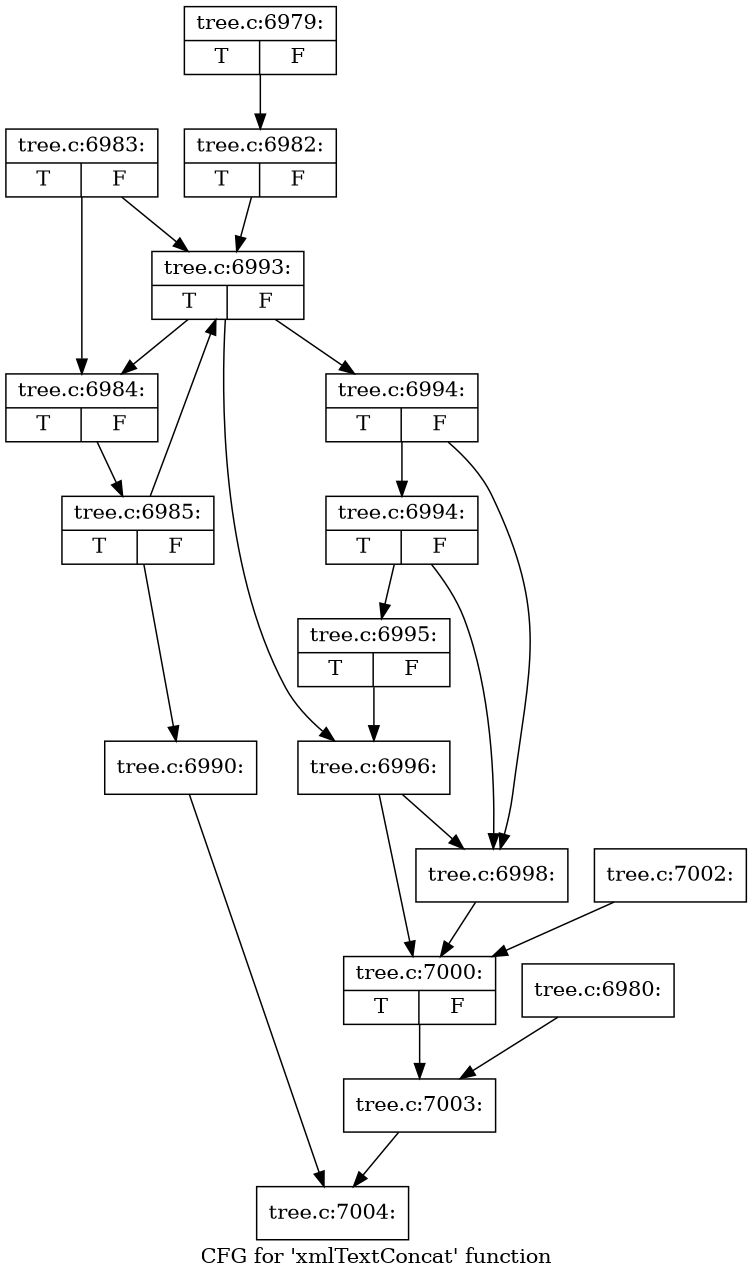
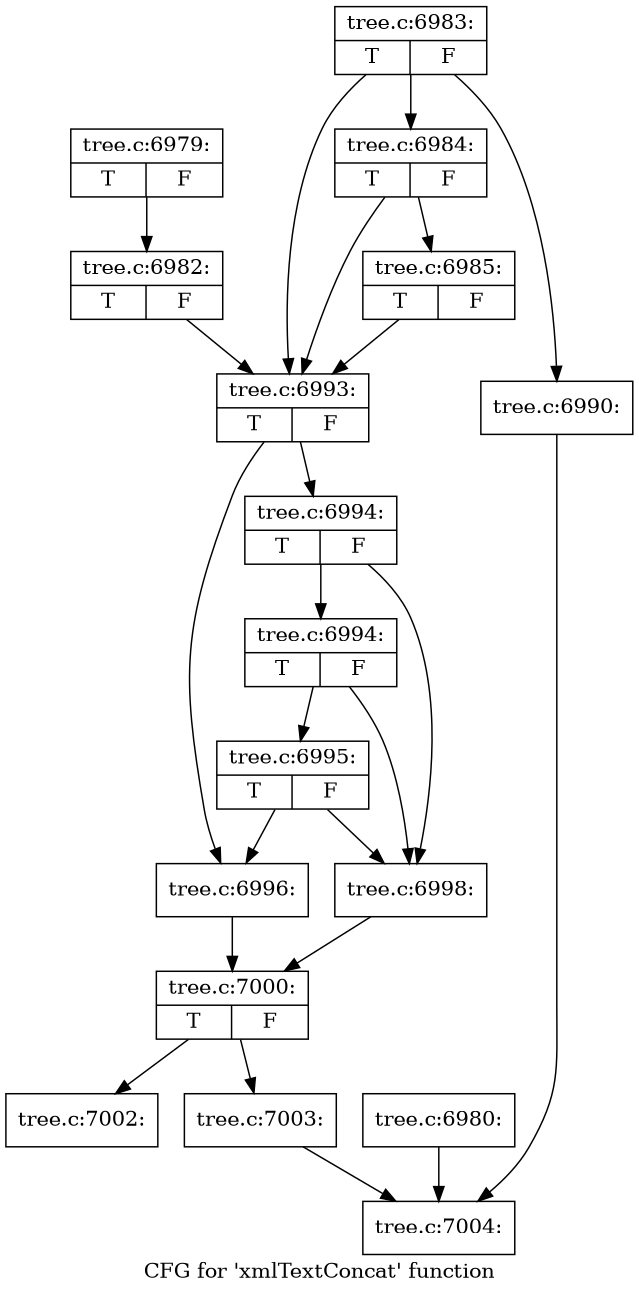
edge "tree.c:6993:" -> "tree.c:6984:": reversed
edge "tree.c:6985:" -> "tree.c:6990:": now "tree.c:6983:" -> "tree.c:6990:"
edge "tree.c:6996:" -> "tree.c:6998:": now "tree.c:6995:" -> "tree.c:6998:"
edge "tree.c:7002:" -> "tree.c:7000:": reversed
edge "tree.c:6980:" -> "tree.c:7003:": now "tree.c:6980:" -> "tree.c:7004:"
